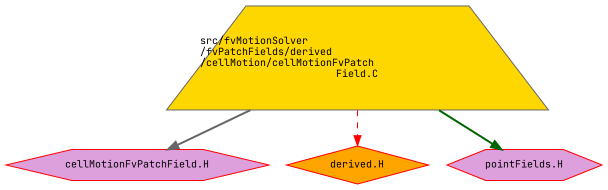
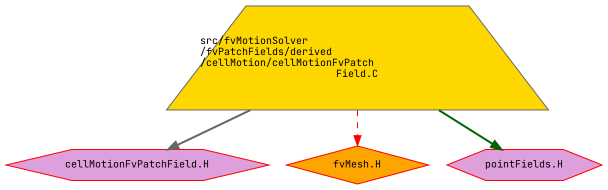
node "derived.H": label "derived.H" -> "fvMesh.H"
